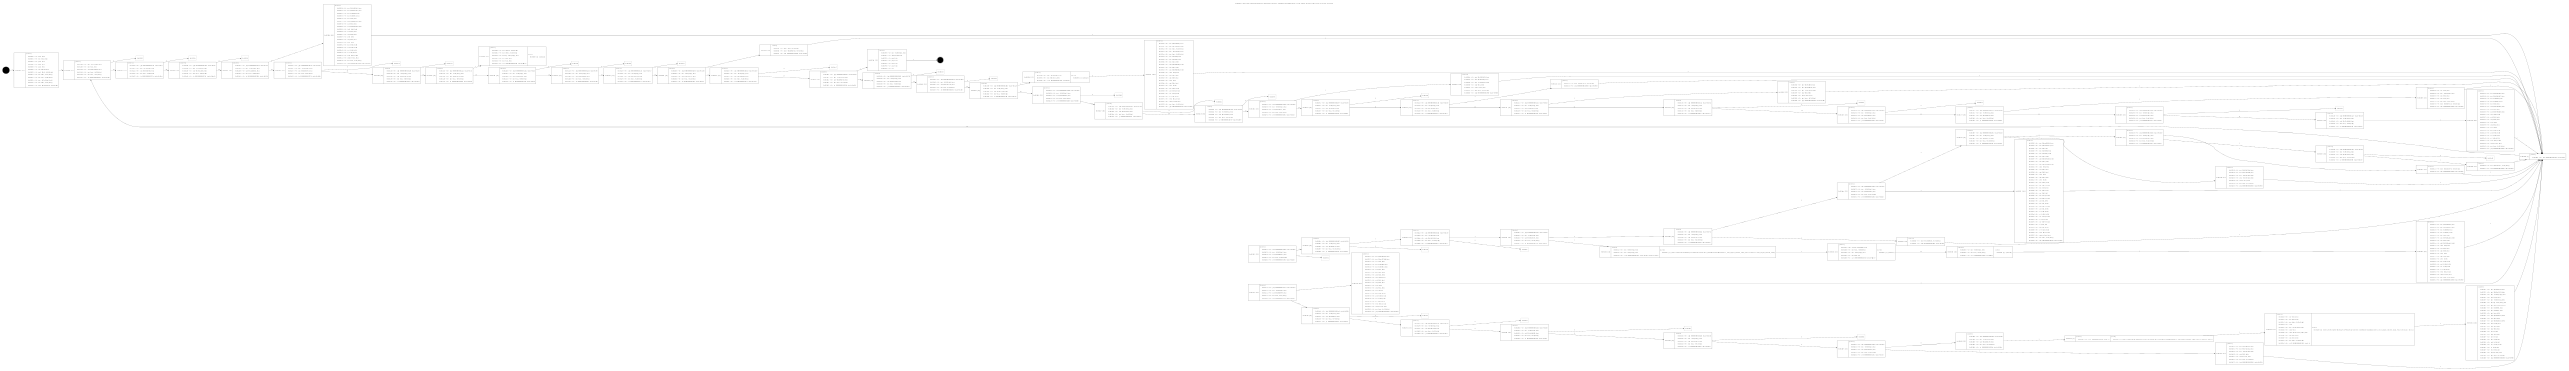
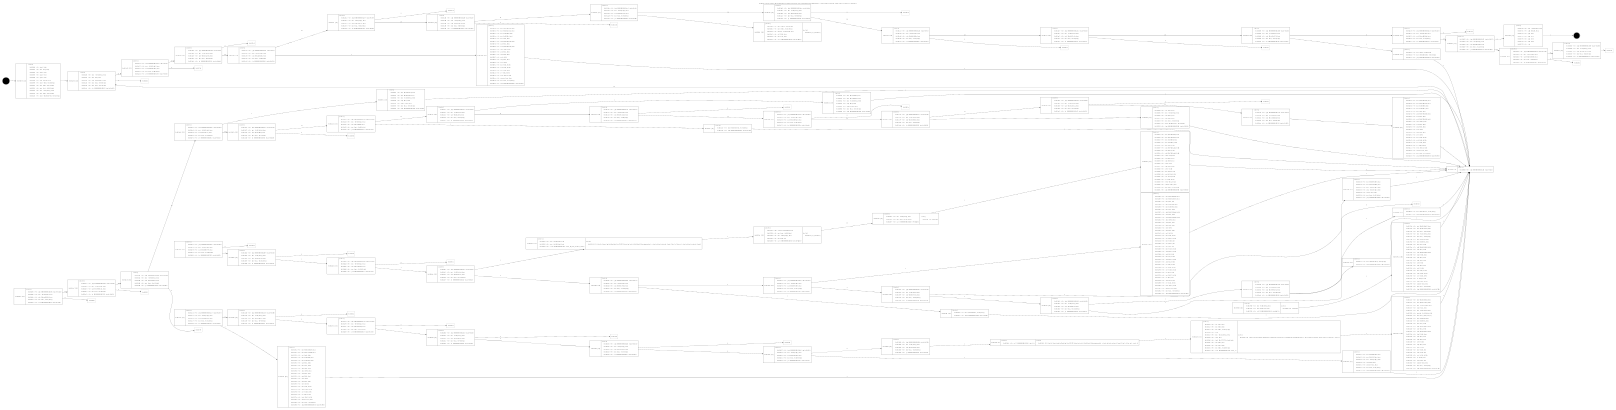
node "0x401b7d [25]": removed
